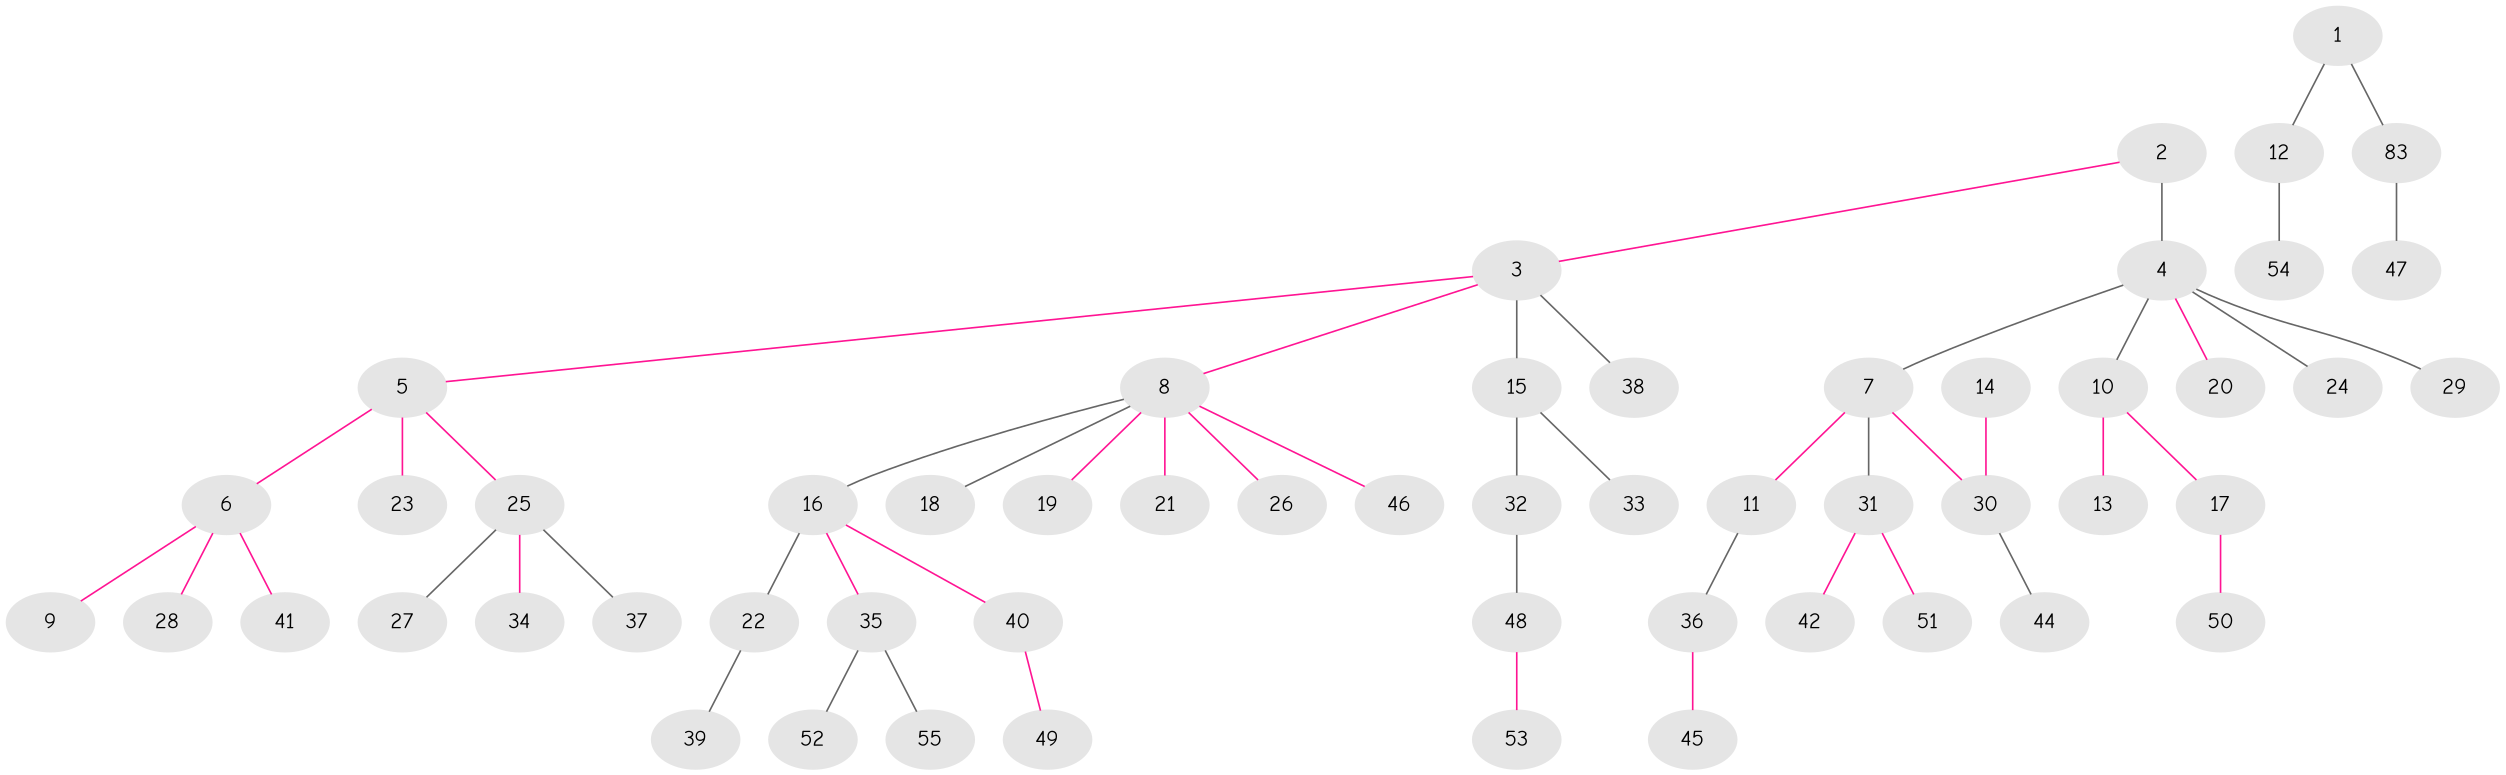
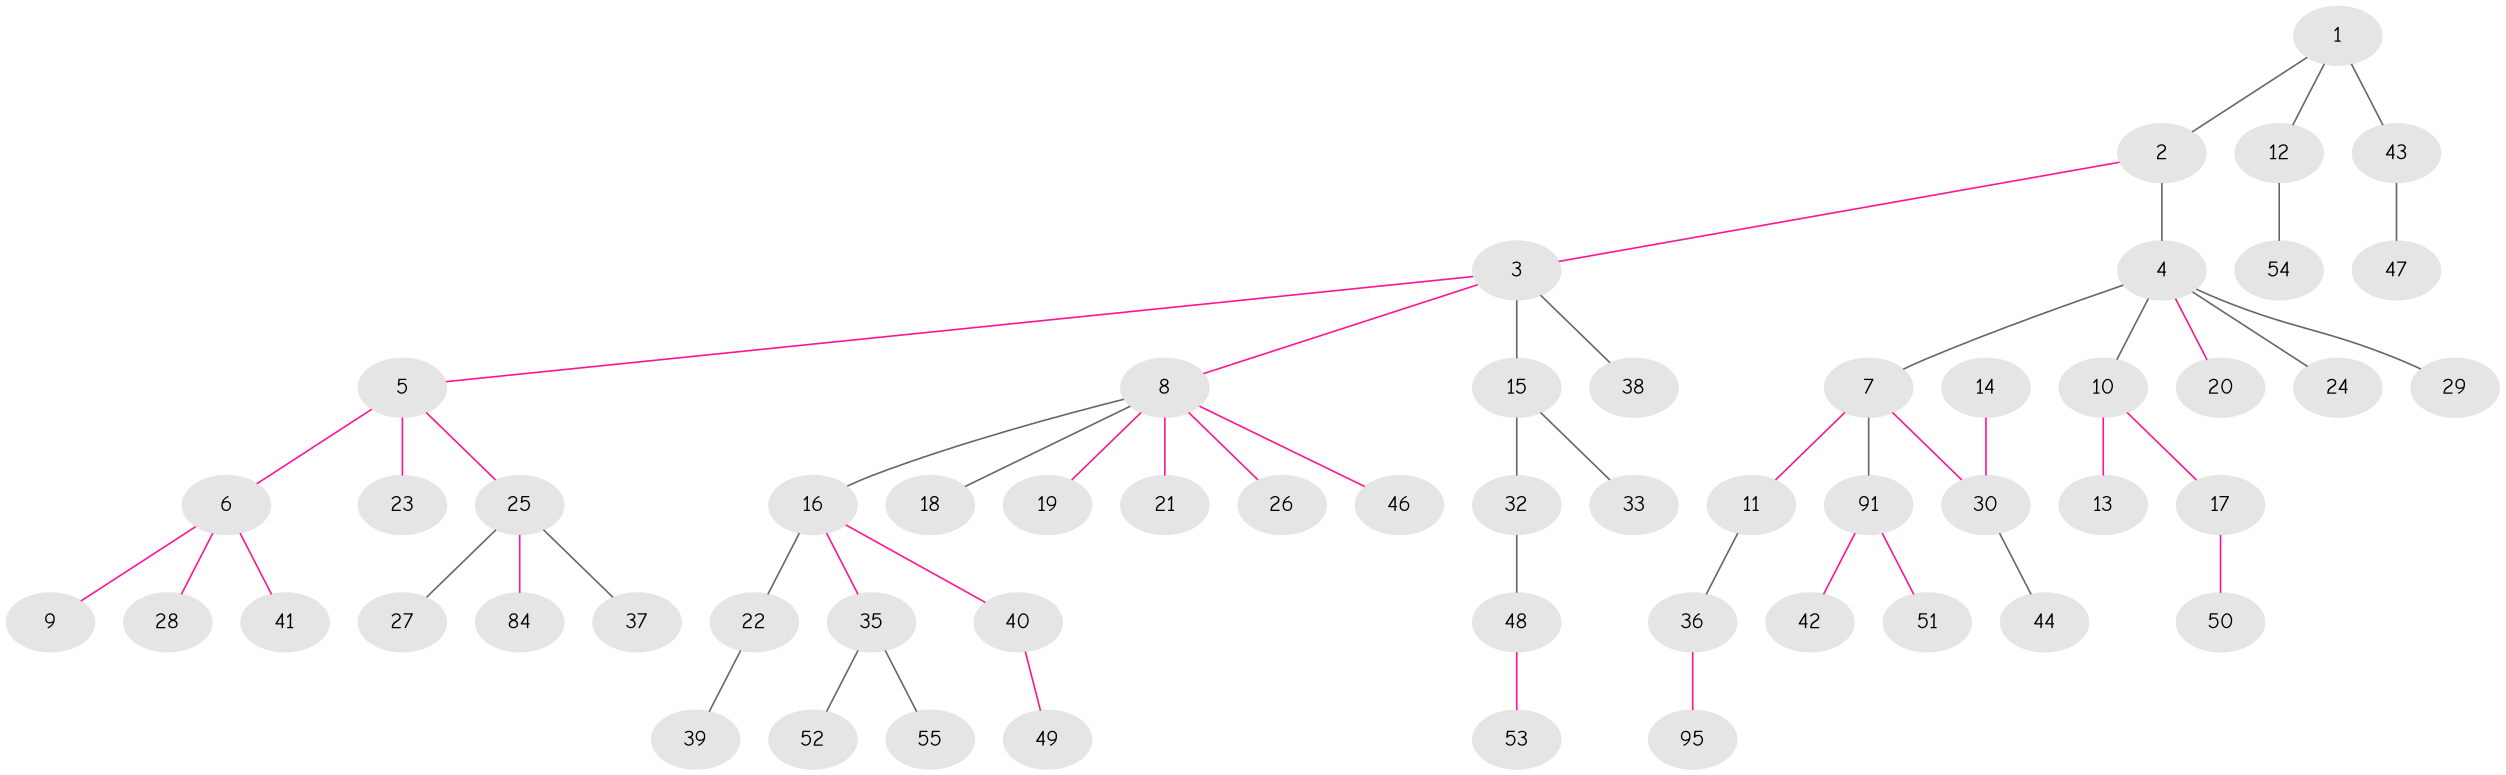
edge "1" -- "2": added
node "83": label "83" -> "43"
node "31": label "31" -> "91"
node "34": label "34" -> "84"
node "45": label "45" -> "95"
